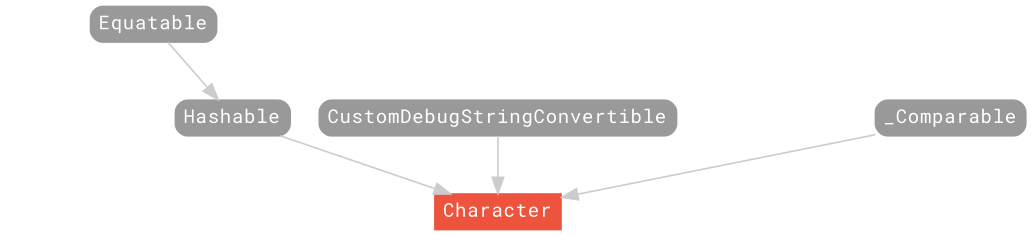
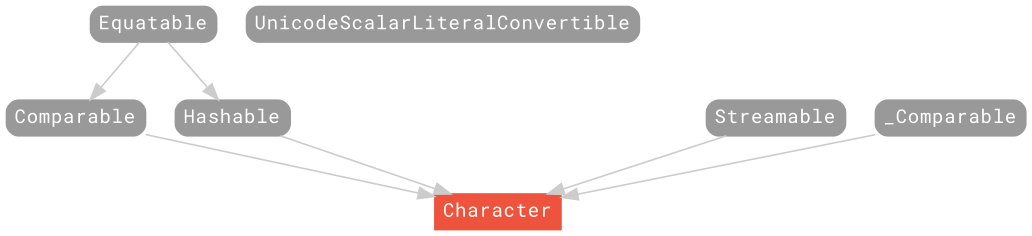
node "UnicodeScalarLiteralConvertible": added
node "Comparable": added
node "CustomDebugStringConvertible": removed
node "Streamable": added
